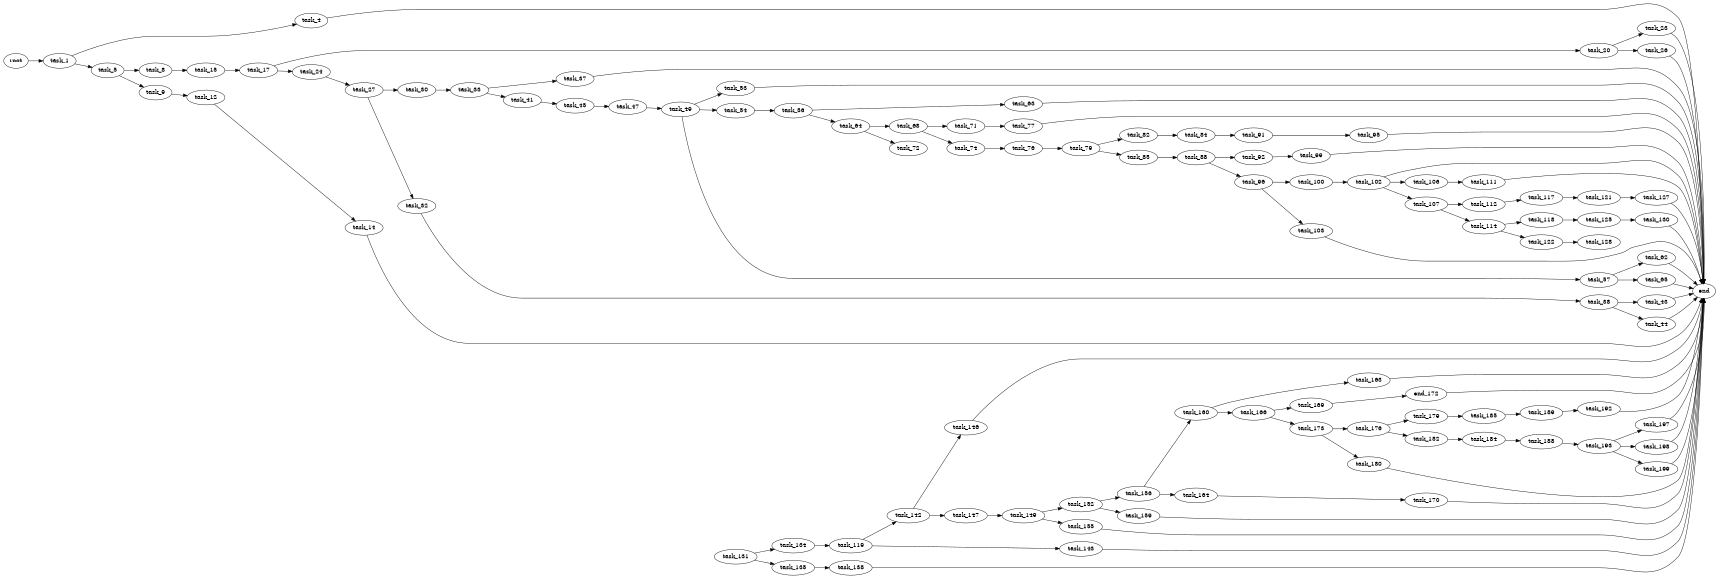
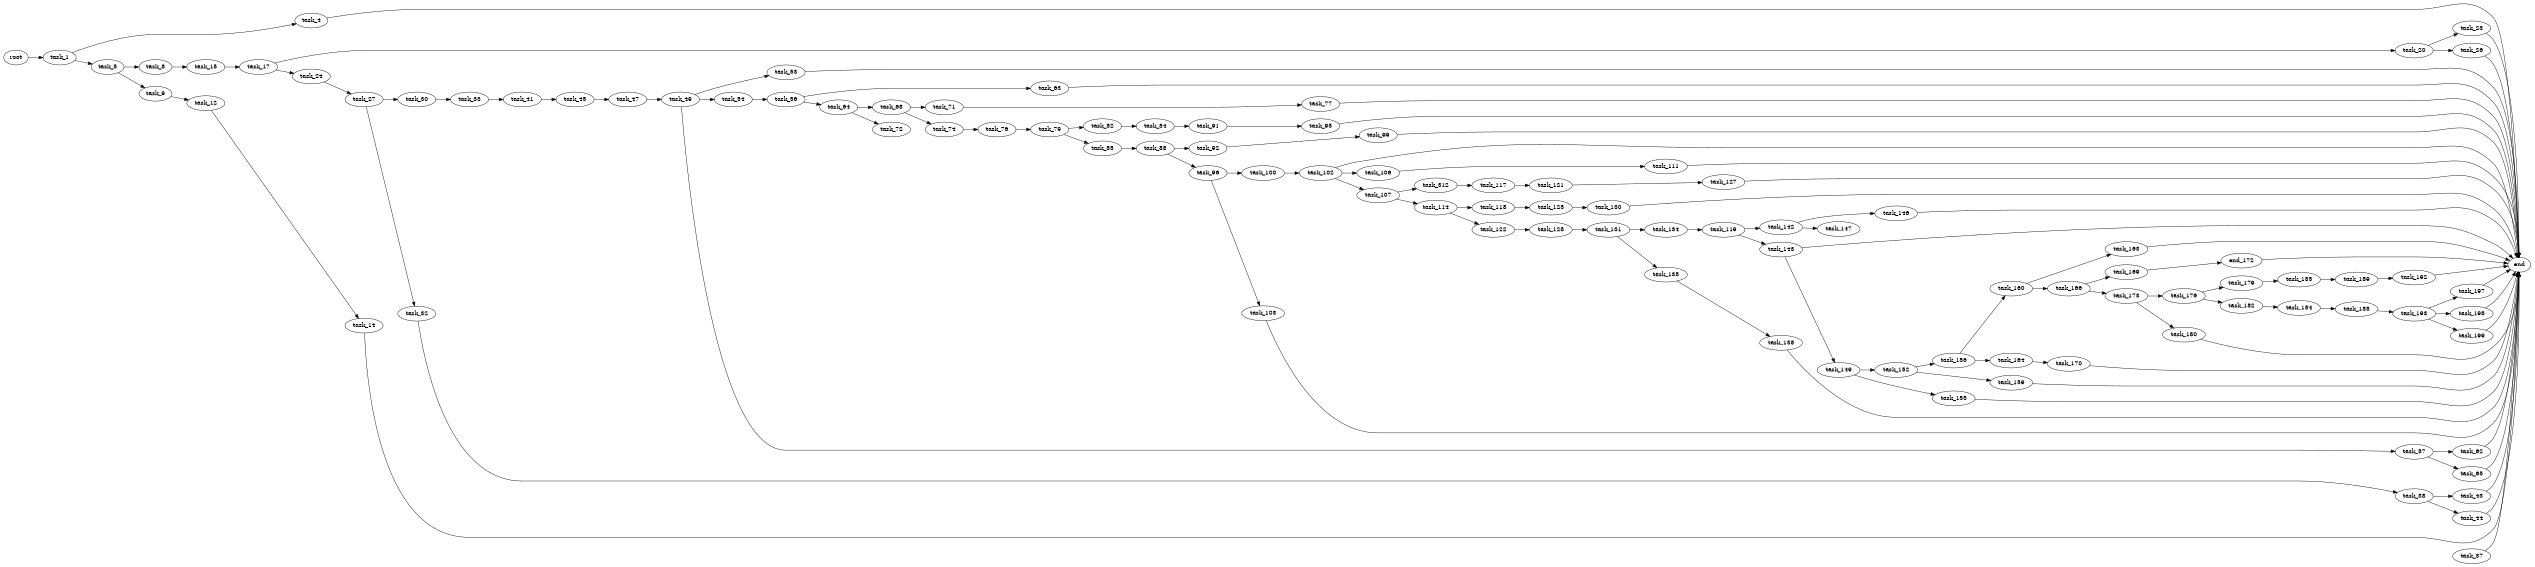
edge "task_33" -> "task_37": removed
node "task_112": label "task_112" -> "task_312"
edge "task_128" -> "task_131": added
edge "task_147" -> "task_149": now "task_143" -> "task_149"
